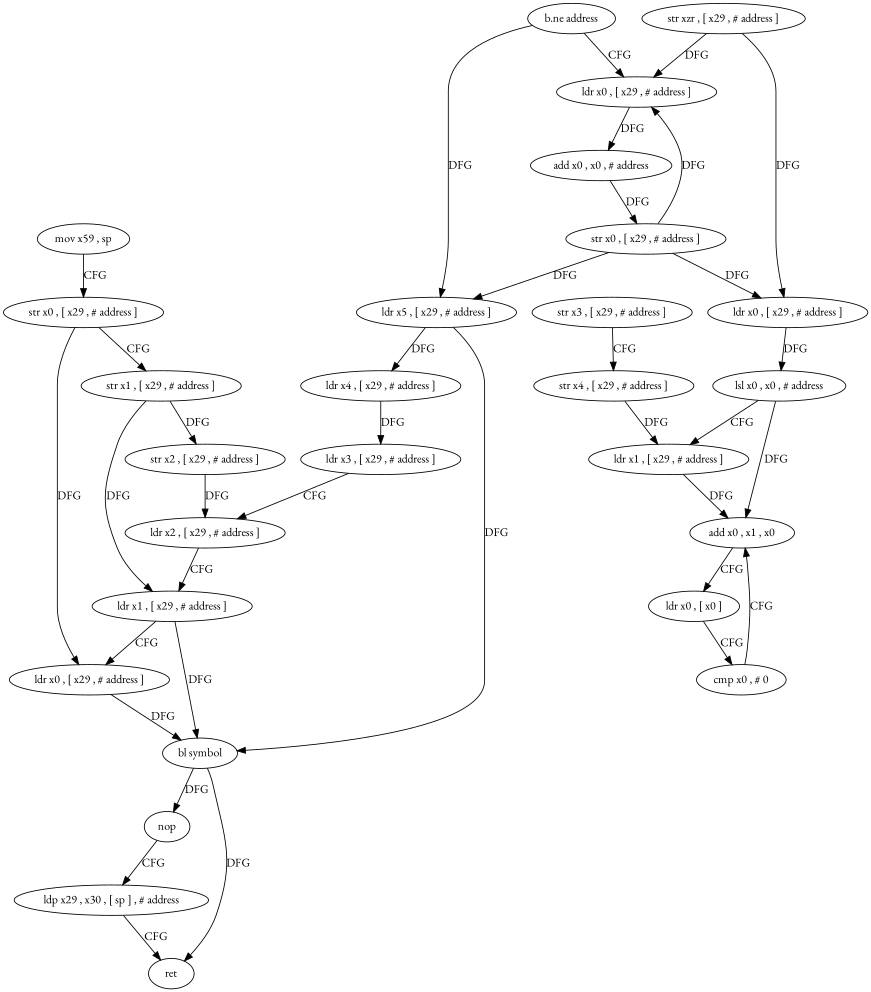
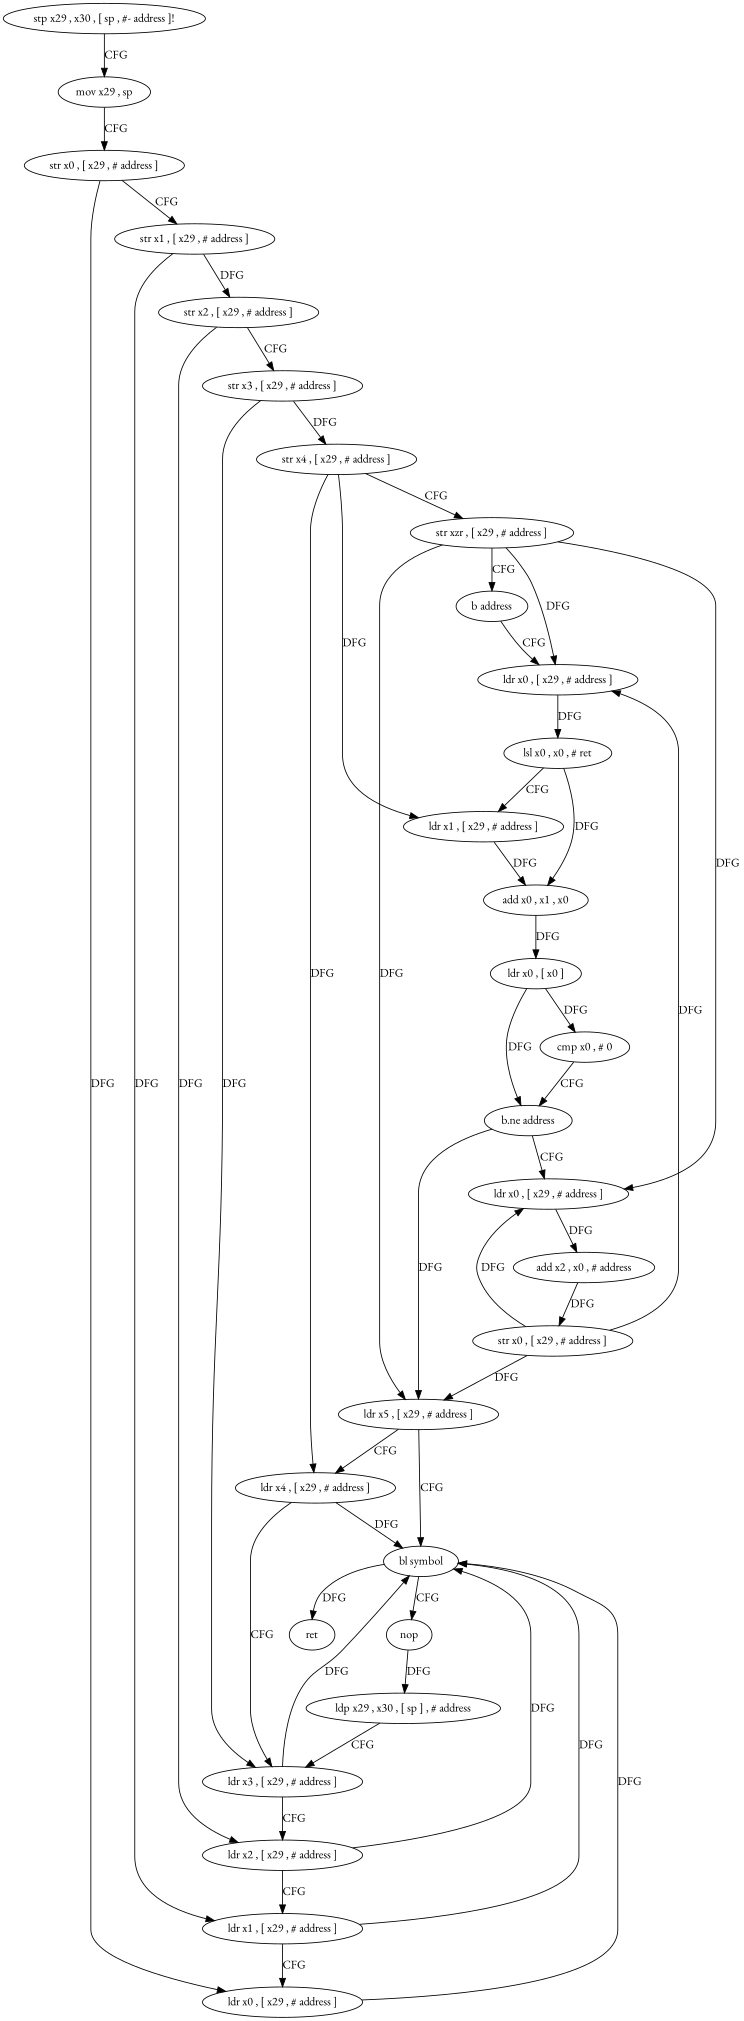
node "stp x29 , x30 , [ sp , #- address ]!": added
node "add x0 , x0 , # address": label "add x0 , x0 , # address" -> "add x2 , x0 , # address"
node "mov x59 , sp": label "mov x59 , sp" -> "mov x29 , sp"
edge "str x2 , [ x29 , # address ]" -> "str x3 , [ x29 , # address ]": added, label "CFG"
edge "ldr x5 , [ x29 , # address ]" -> "ldr x4 , [ x29 , # address ]": label "DFG" -> "CFG"
edge "str x3 , [ x29 , # address ]" -> "str x4 , [ x29 , # address ]": label "CFG" -> "DFG"
node "lsl x0 , x0 , # address": label "lsl x0 , x0 , # address" -> "lsl x0 , x0 , # ret"
edge "ldr x4 , [ x29 , # address ]" -> "ldr x3 , [ x29 , # address ]": label "DFG" -> "CFG"
edge "str x4 , [ x29 , # address ]" -> "str xzr , [ x29 , # address ]": added, label "CFG"
edge "ldr x5 , [ x29 , # address ]" -> "bl symbol": label "DFG" -> "CFG"
edge "add x0 , x1 , x0" -> "ldr x0 , [ x0 ]": label "CFG" -> "DFG"
node "b address": added
edge "cmp x0 , # 0" -> "add x0 , x1 , x0": now "cmp x0 , # 0" -> "b.ne address"
edge "ldr x0 , [ x0 ]" -> "cmp x0 , # 0": label "CFG" -> "DFG"
edge "bl symbol" -> "nop": label "DFG" -> "CFG"
edge "nop" -> "ldp x29 , x30 , [ sp ] , # address": label "CFG" -> "DFG"
edge "ldp x29 , x30 , [ sp ] , # address" -> "ret": now "ldp x29 , x30 , [ sp ] , # address" -> "ldr x3 , [ x29 , # address ]"
edge "str xzr , [ x29 , # address ]" -> "ldr x5 , [ x29 , # address ]": added, label "DFG"
edge "str x4 , [ x29 , # address ]" -> "ldr x4 , [ x29 , # address ]": added, label "DFG"
edge "ldr x0 , [ x0 ]" -> "b.ne address": added, label "DFG"
edge "str x3 , [ x29 , # address ]" -> "ldr x3 , [ x29 , # address ]": added, label "DFG"
edge "ldr x4 , [ x29 , # address ]" -> "bl symbol": added, label "DFG"
edge "ldr x3 , [ x29 , # address ]" -> "bl symbol": added, label "DFG"
edge "ldr x2 , [ x29 , # address ]" -> "bl symbol": added, label "DFG"
